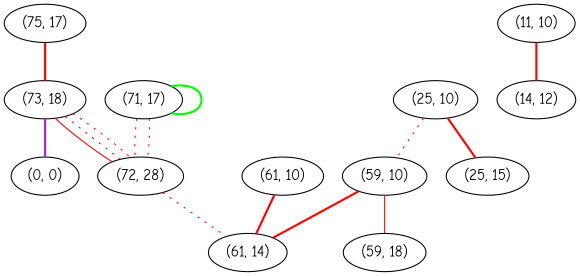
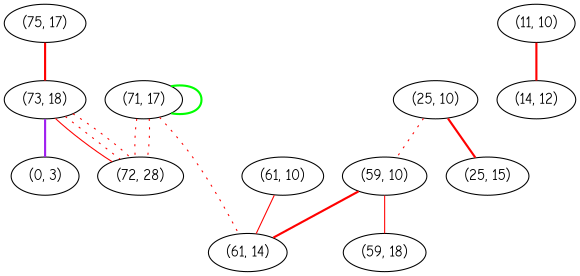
node "(0, 0)": label "(0, 0)" -> "(0, 3)"
edge "(72, 28)" -- "(61, 14)": now "(71, 17)" -- "(61, 14)"
edge "(61, 10)" -- "(61, 14)": style bold -> solid
